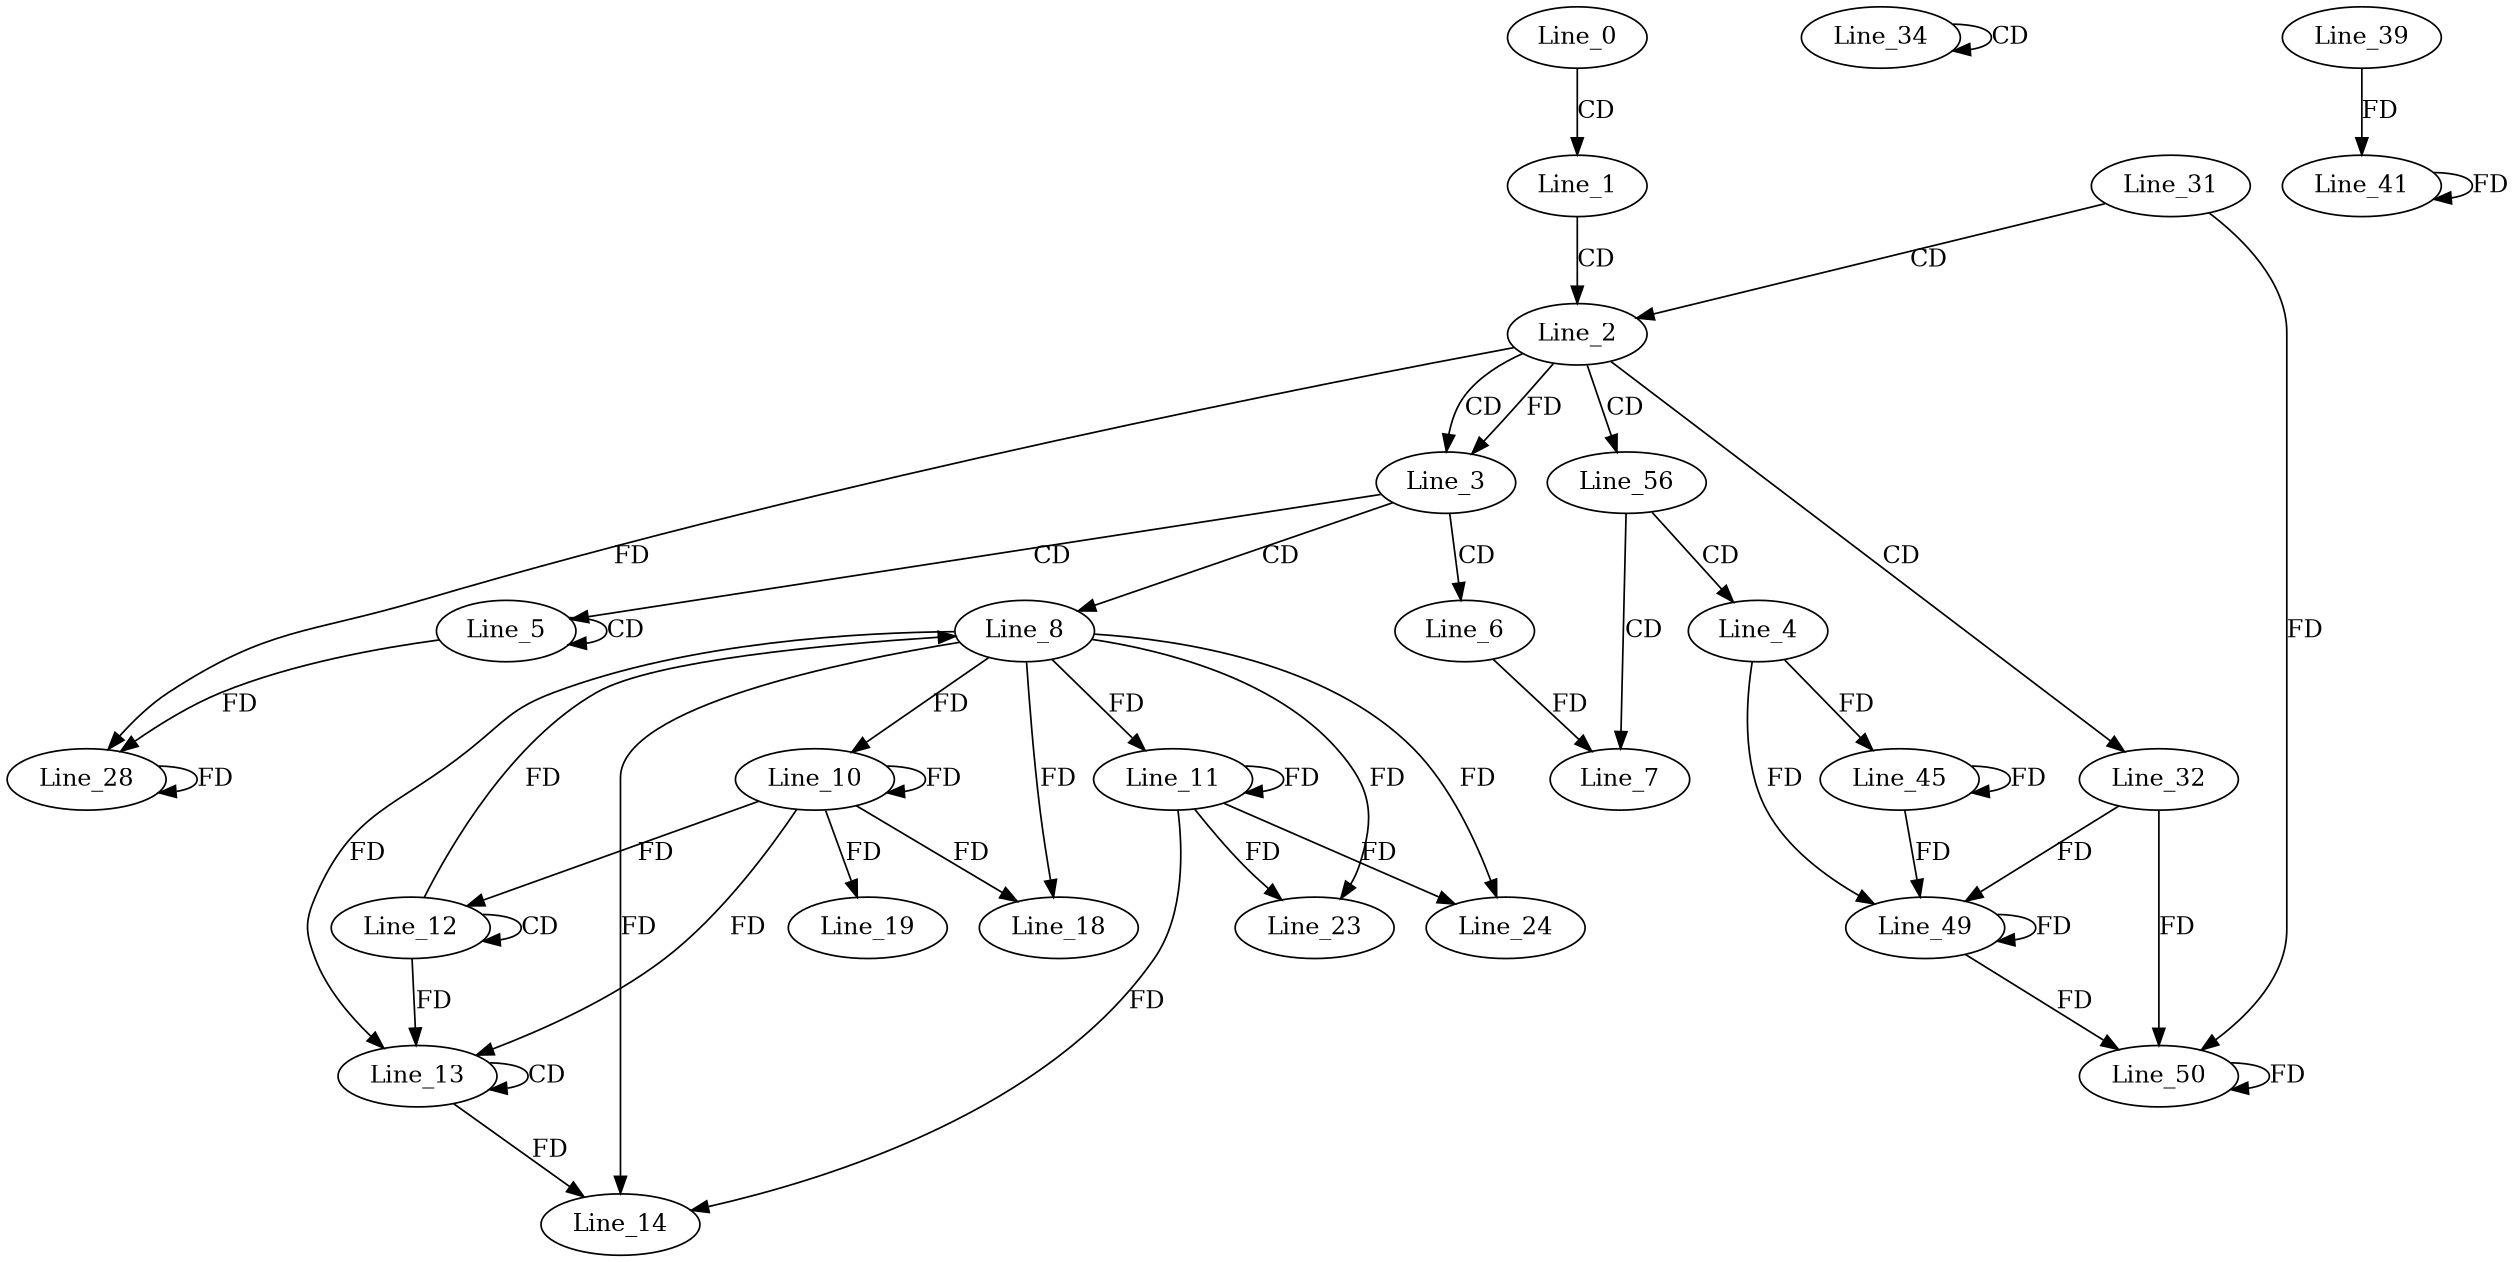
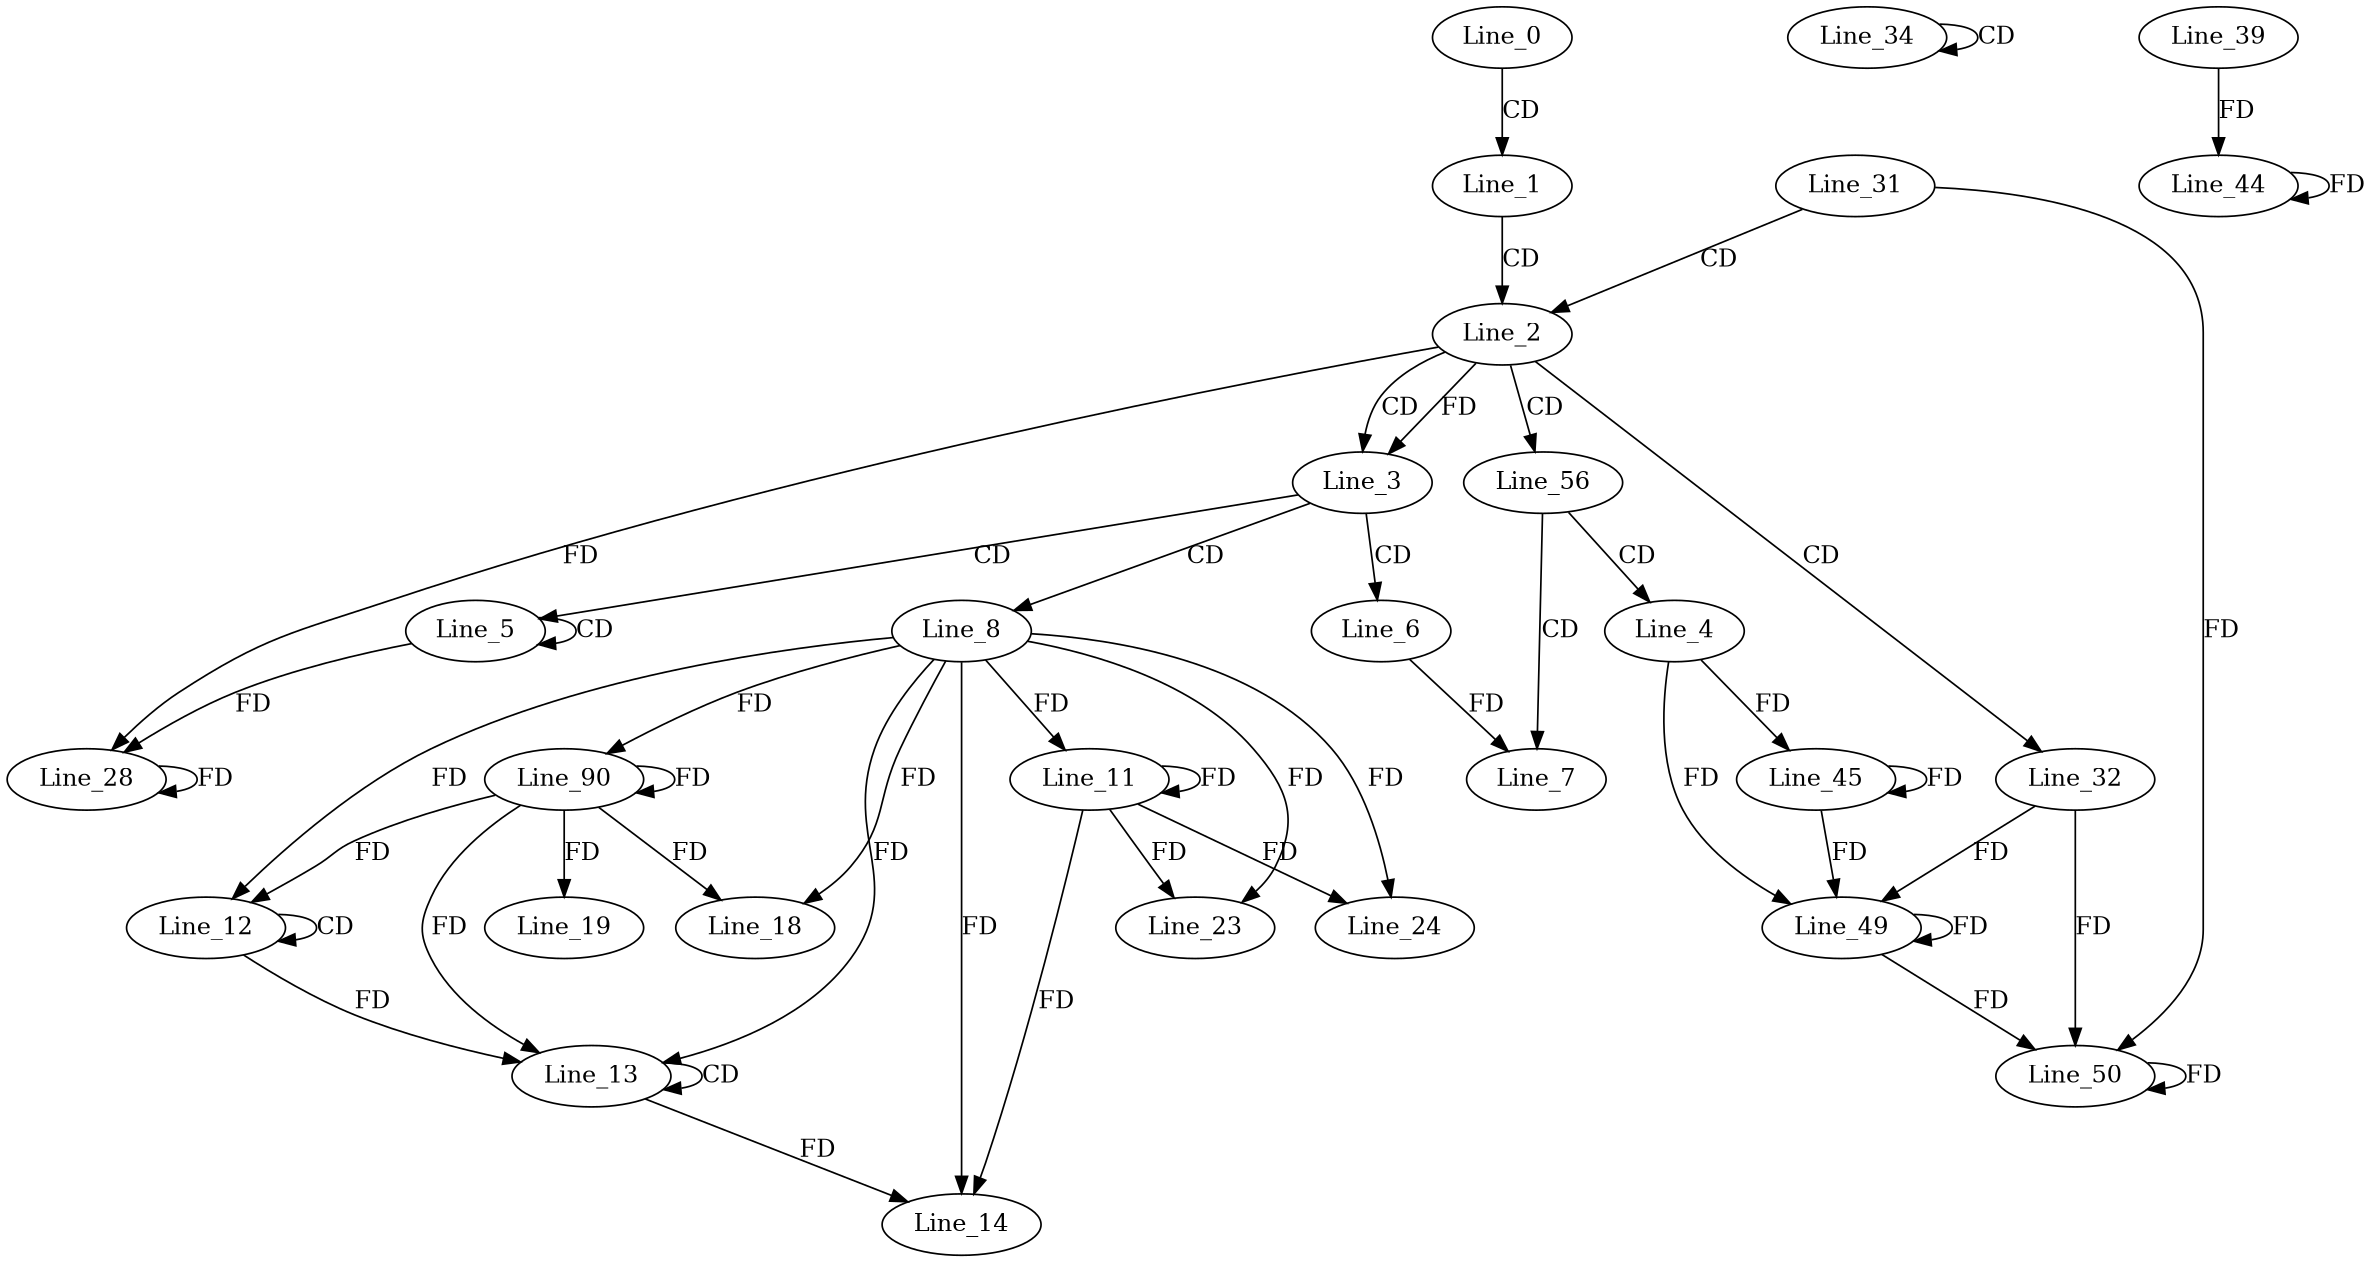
node "Line_41": label "Line_41" -> "Line_44"
edge "Line_12" -> "Line_8": reversed
node "Line_10": label "Line_10" -> "Line_90"
